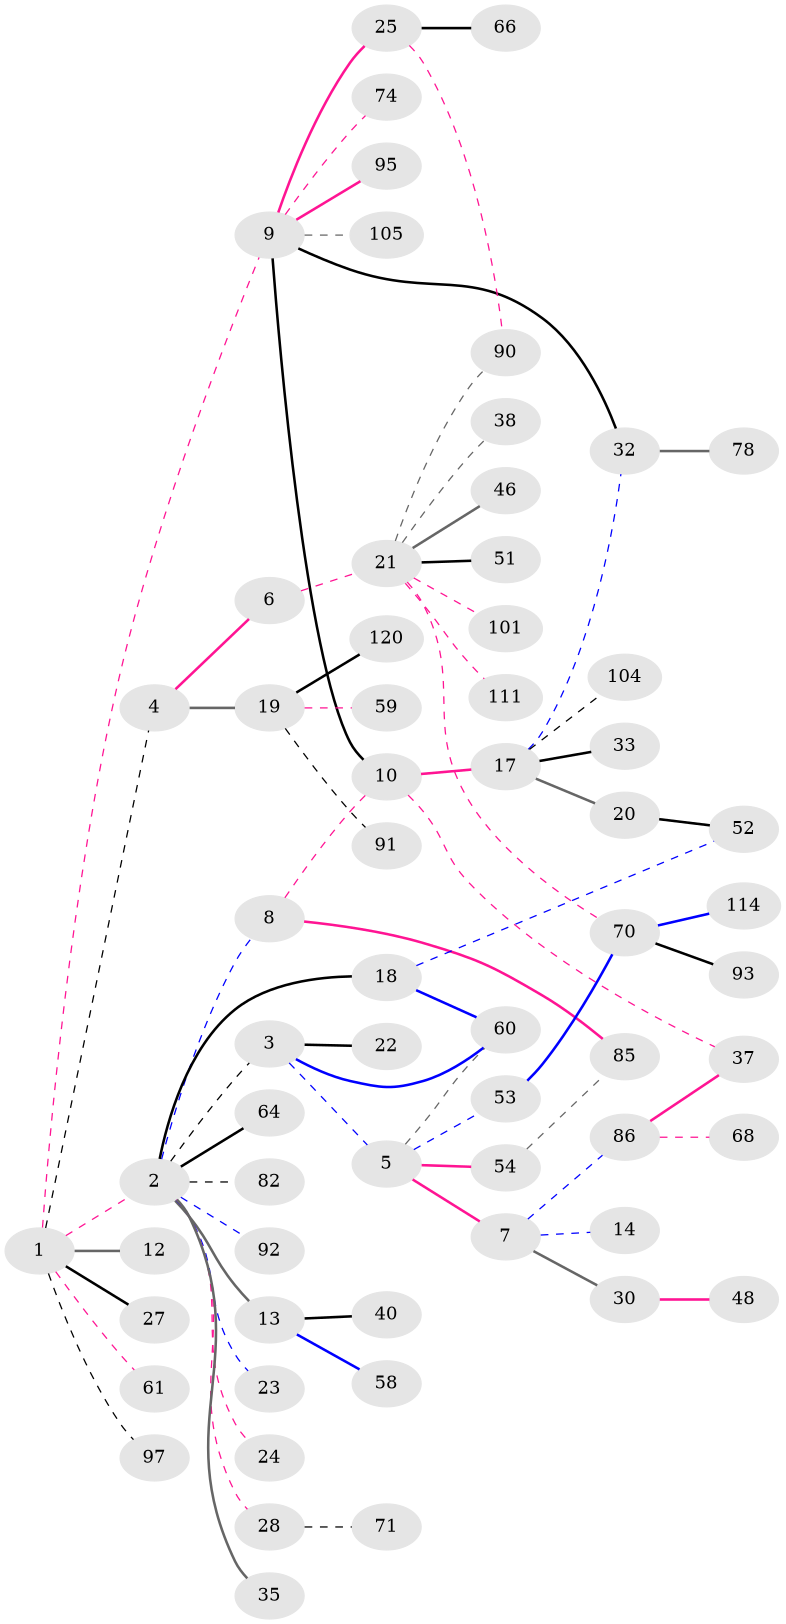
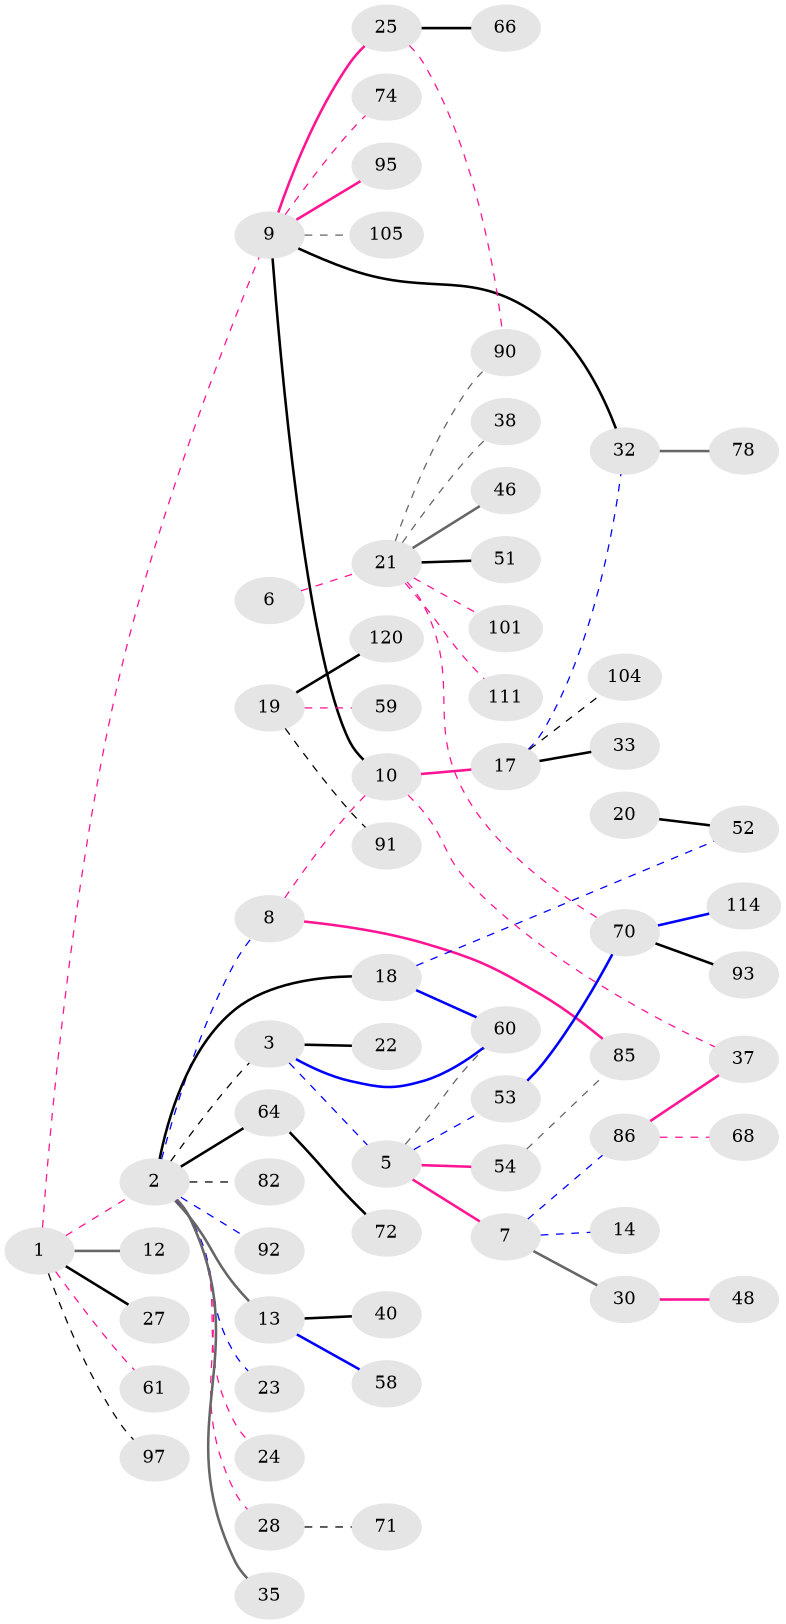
node "4": removed
edge "17" -- "20": removed
node "72": added
